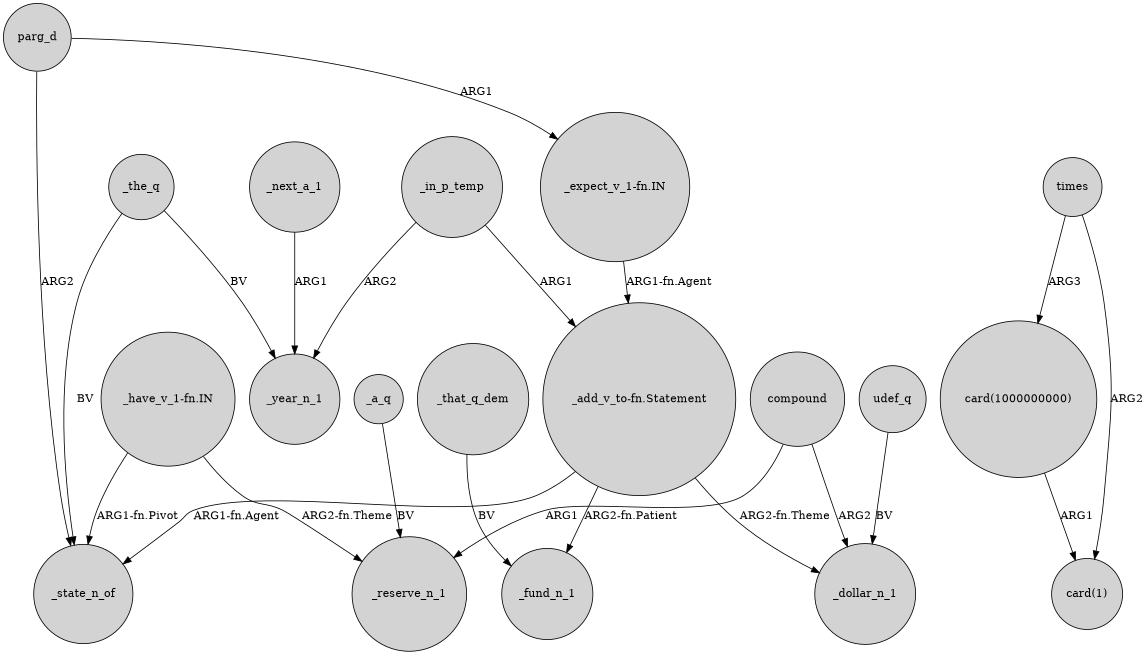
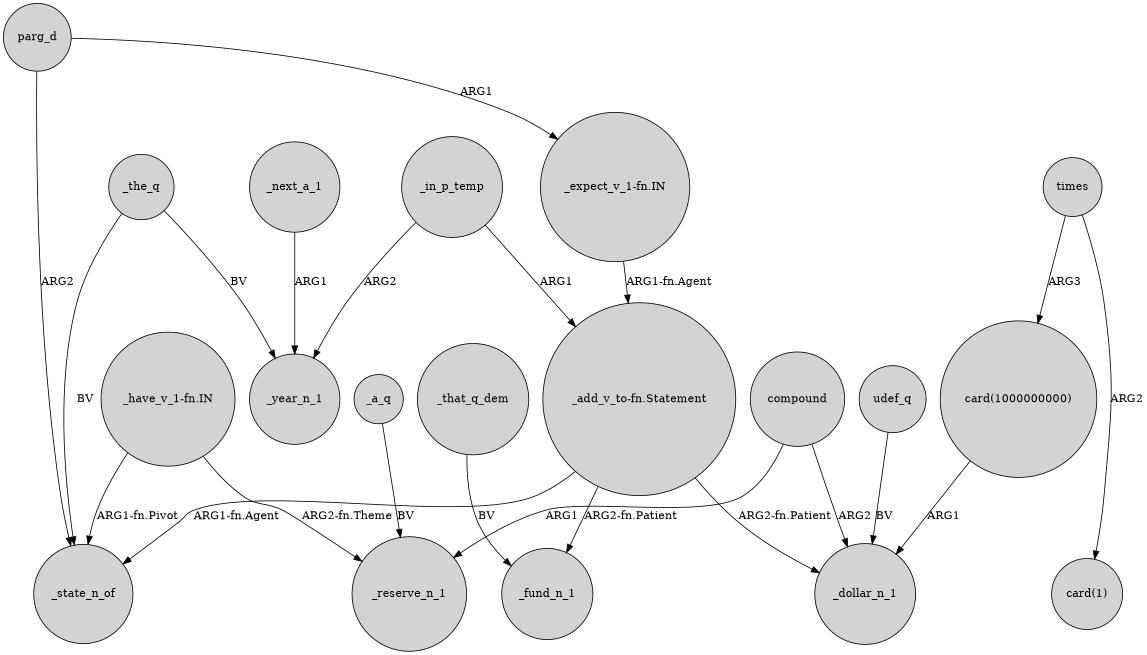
edge "card(1000000000)" -> "card(1)": now "card(1000000000)" -> "_dollar_n_1"
edge "_add_v_to-fn.Statement" -> "_dollar_n_1": label "ARG2-fn.Theme" -> "ARG2-fn.Patient"
